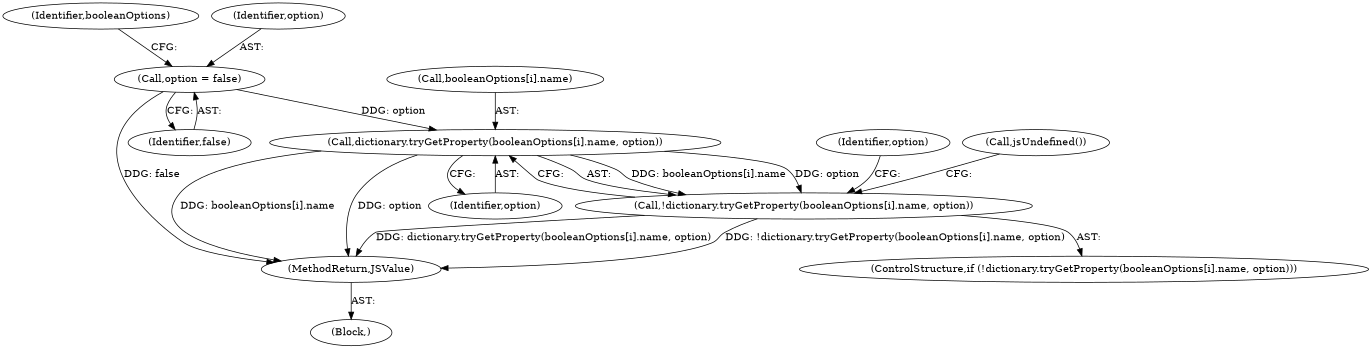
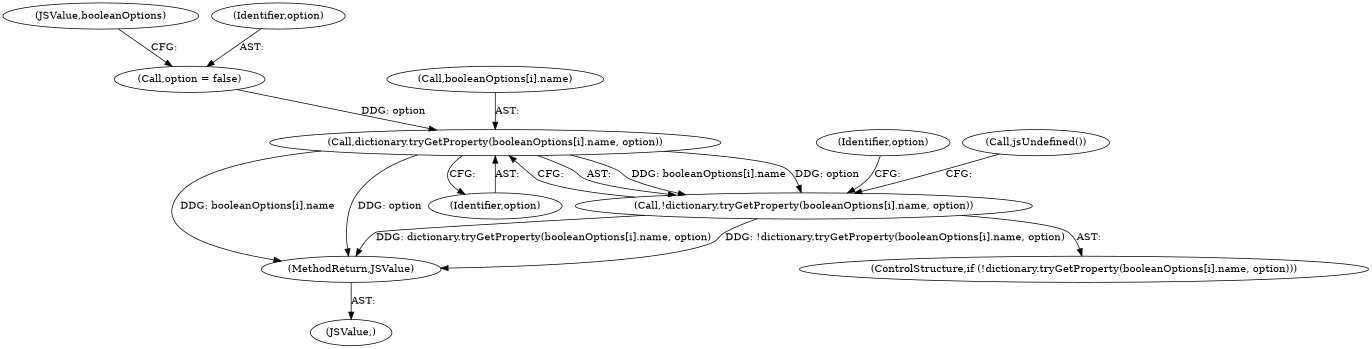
node "(Identifier,booleanOptions)": label "(Identifier,booleanOptions)" -> "(JSValue,booleanOptions)"
node "(Identifier,false)": removed
edge "(Call,option = false)" -> "(MethodReturn,JSValue)": removed, label "DDG: false"
node "(Block,)": label "(Block,)" -> "(JSValue,)"
